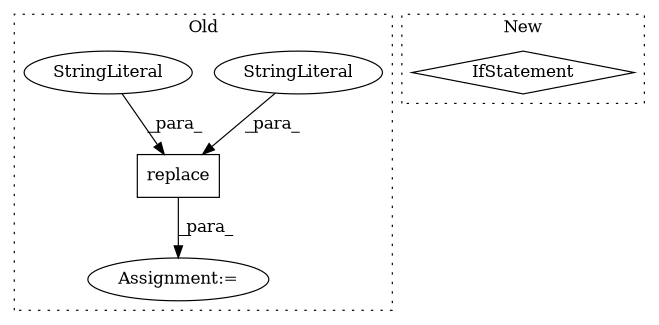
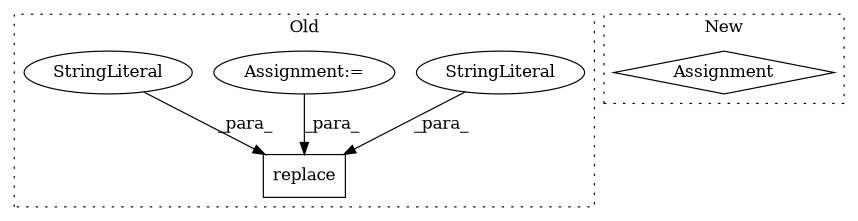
node "IfStatement": label "IfStatement" -> "Assignment"
edge "replace" -> "Assignment:=": reversed
